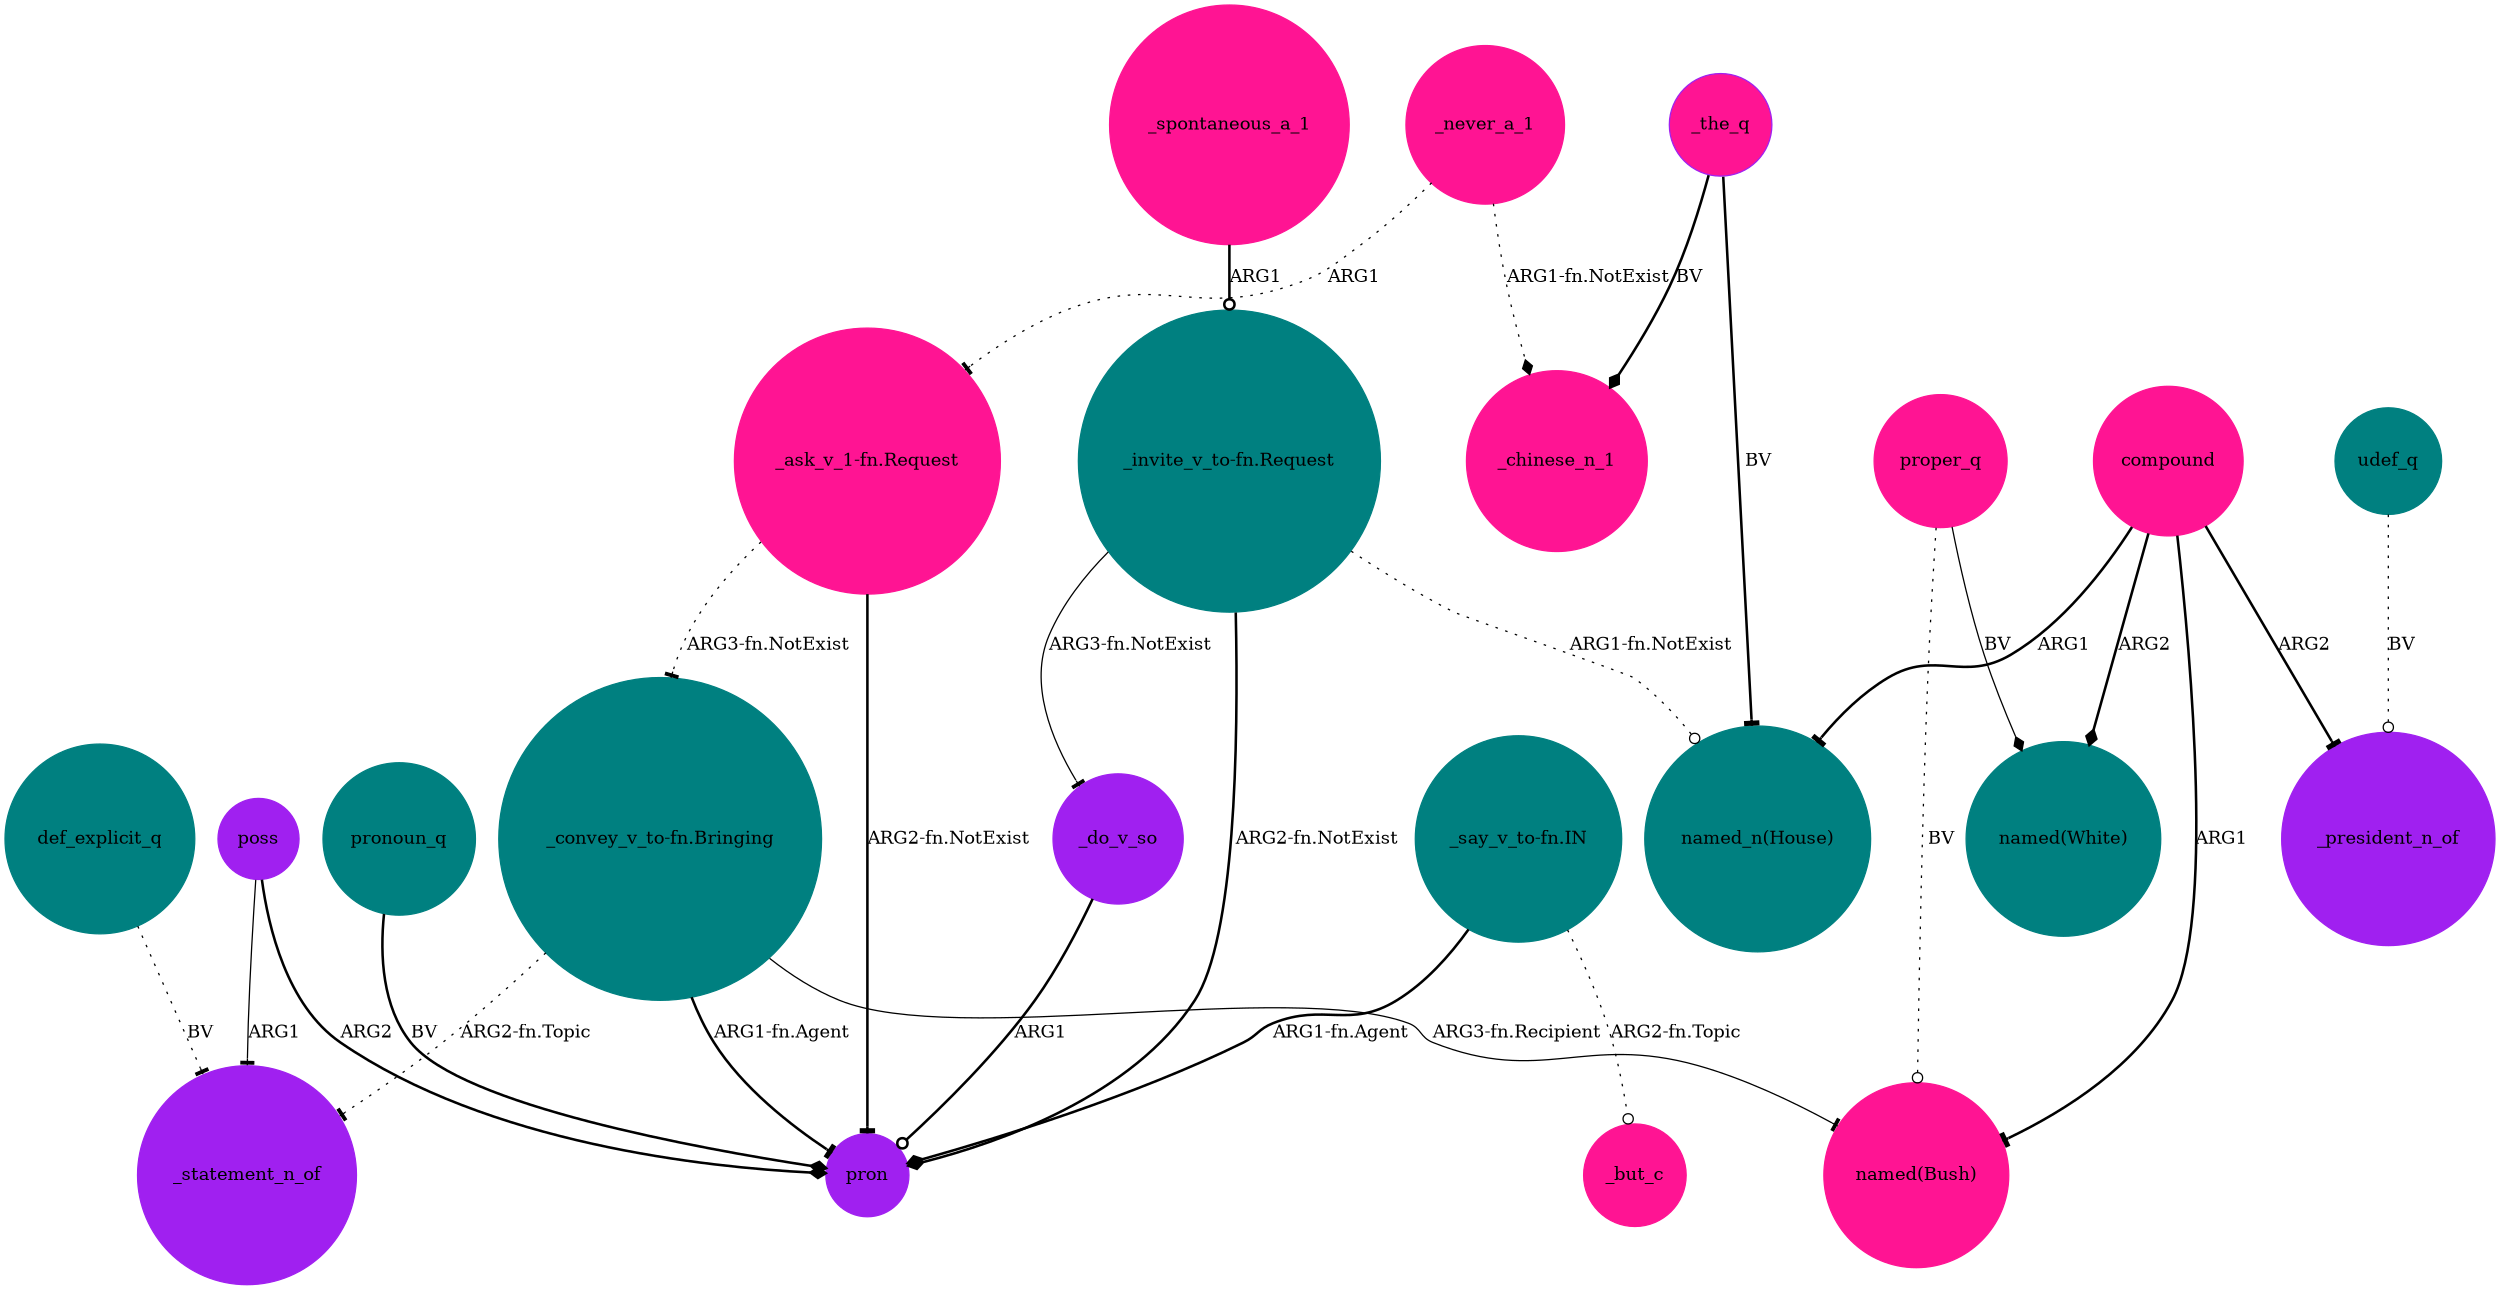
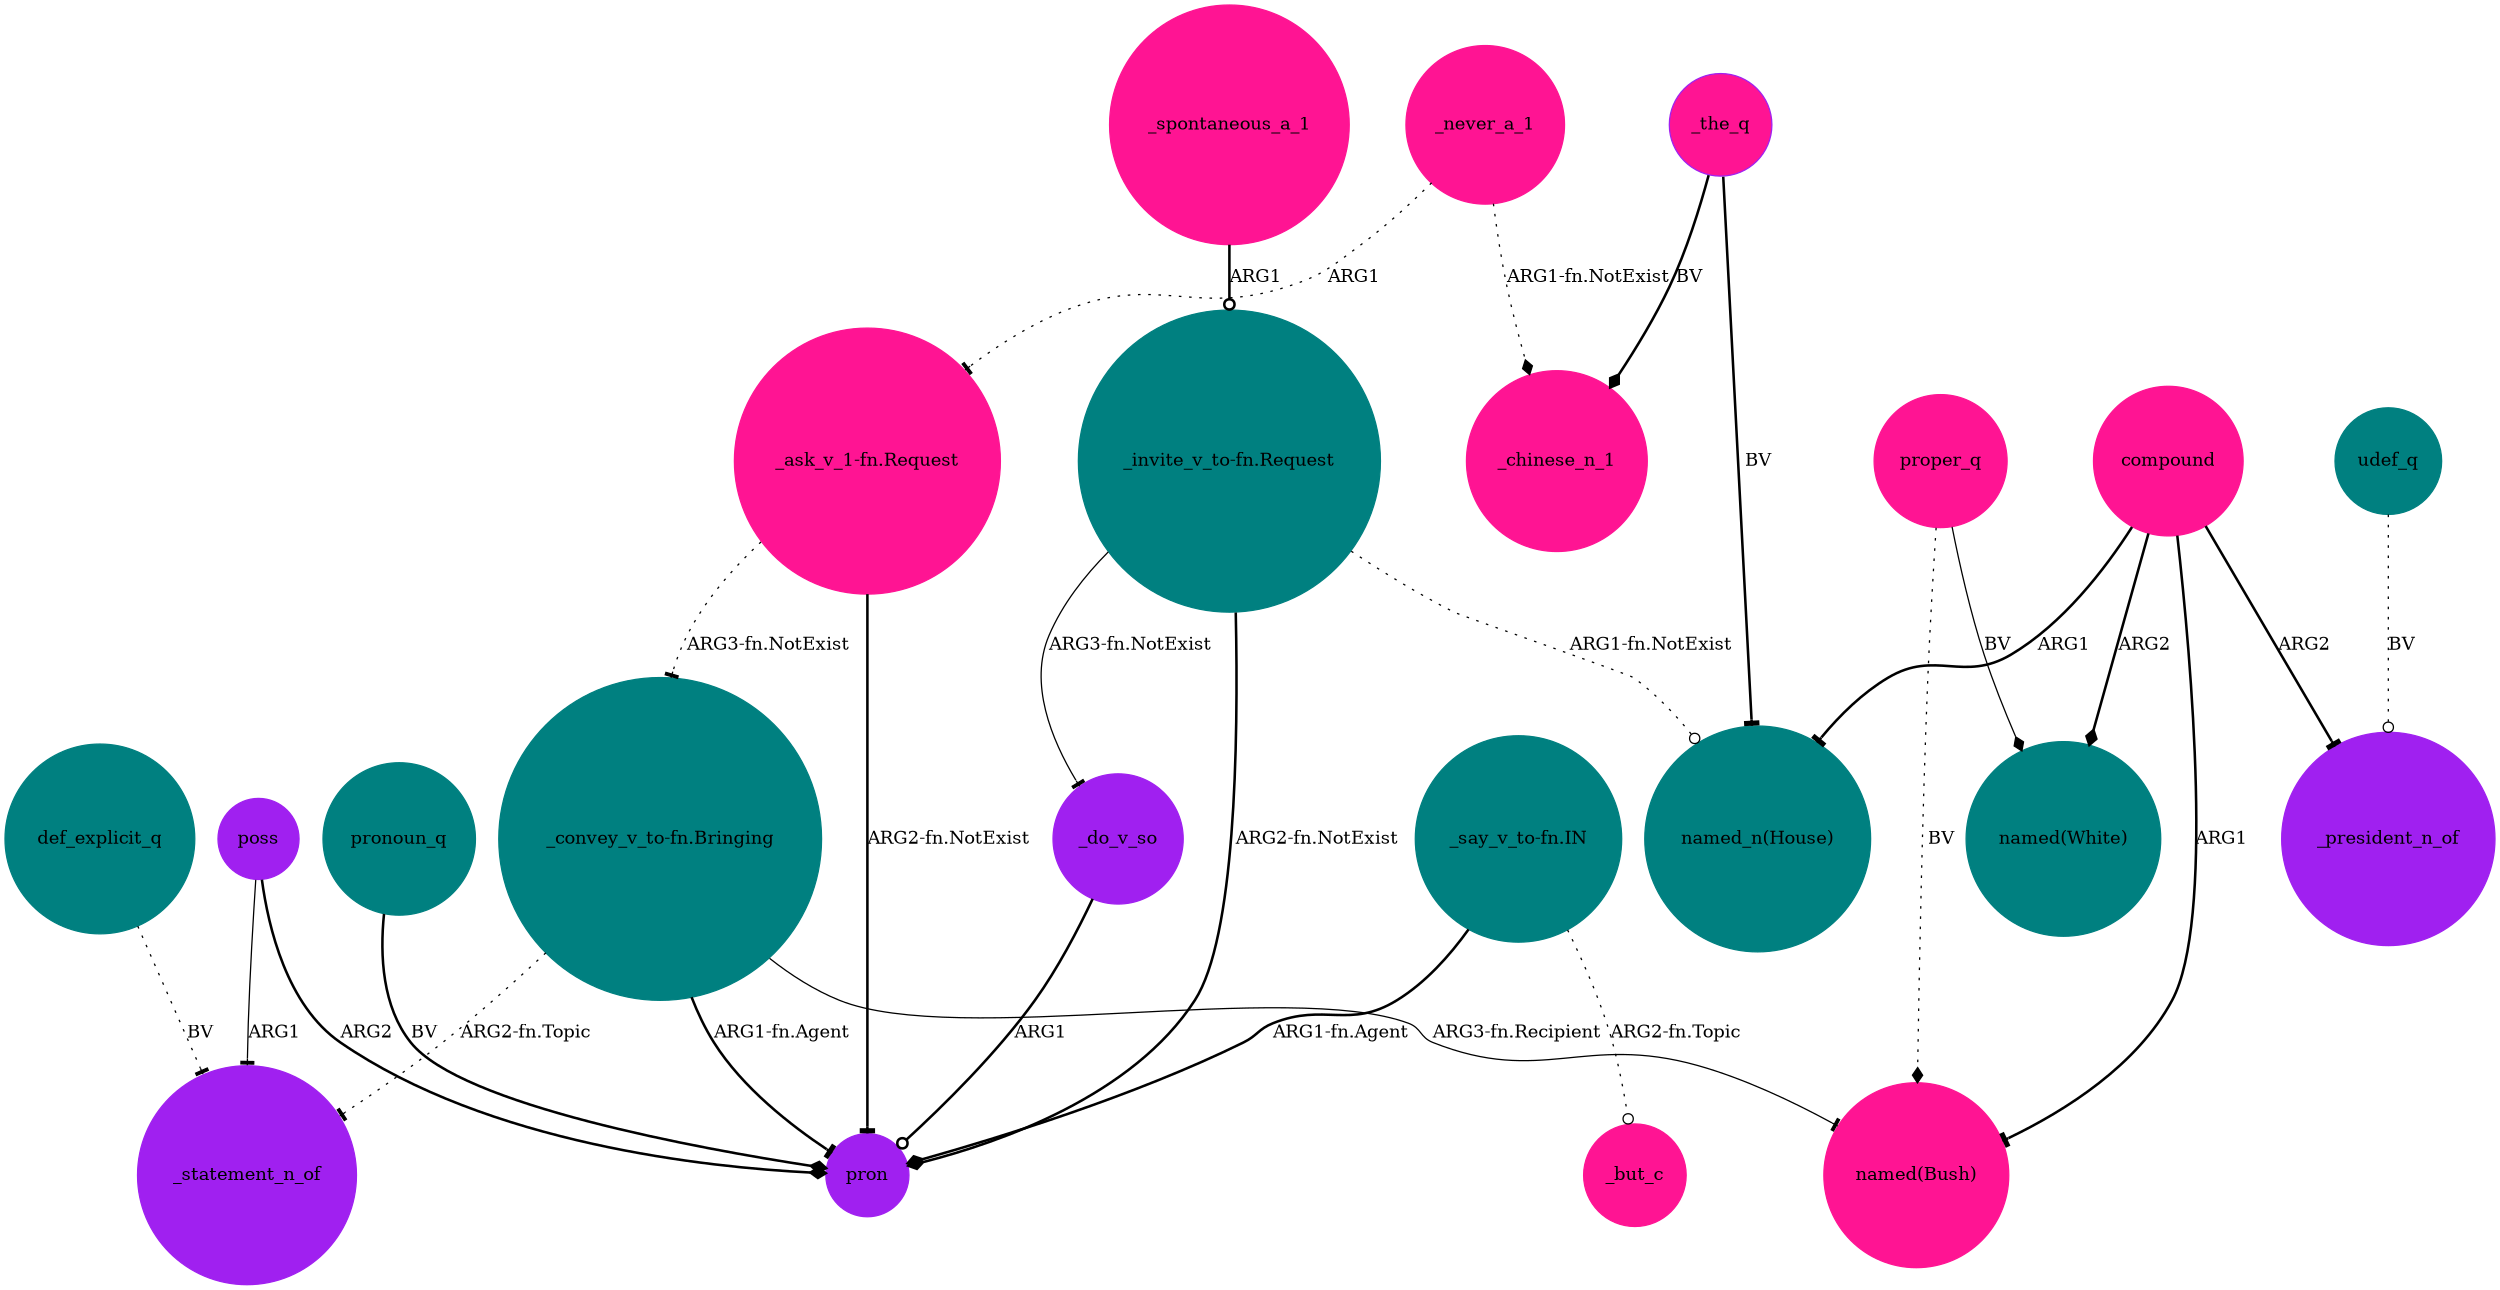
edge "proper_q" -> "named(Bush)": arrowhead odot -> diamond
